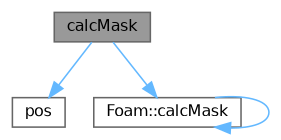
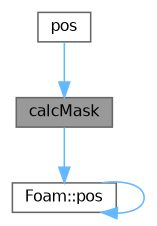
edge "calcMask" -> "pos": reversed
node "Foam::calcMask": label "Foam::calcMask" -> "Foam::pos"
